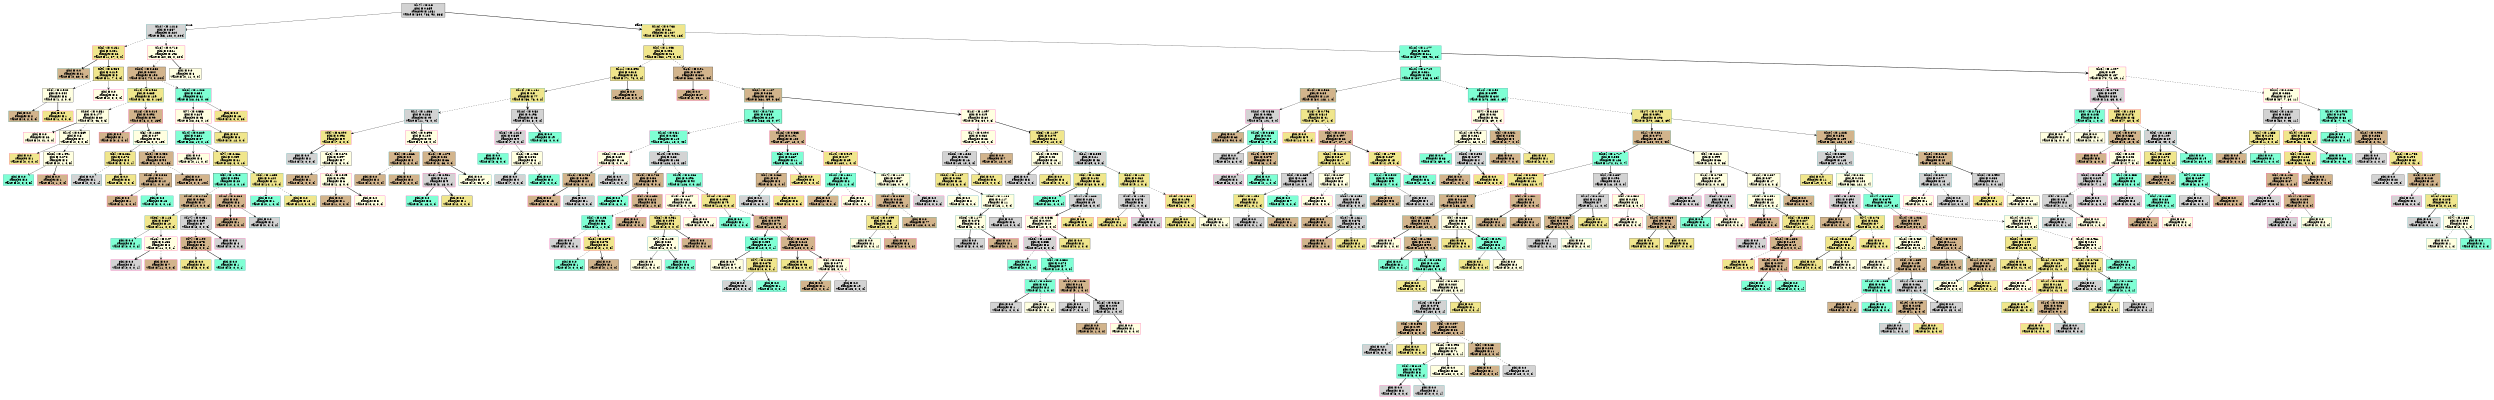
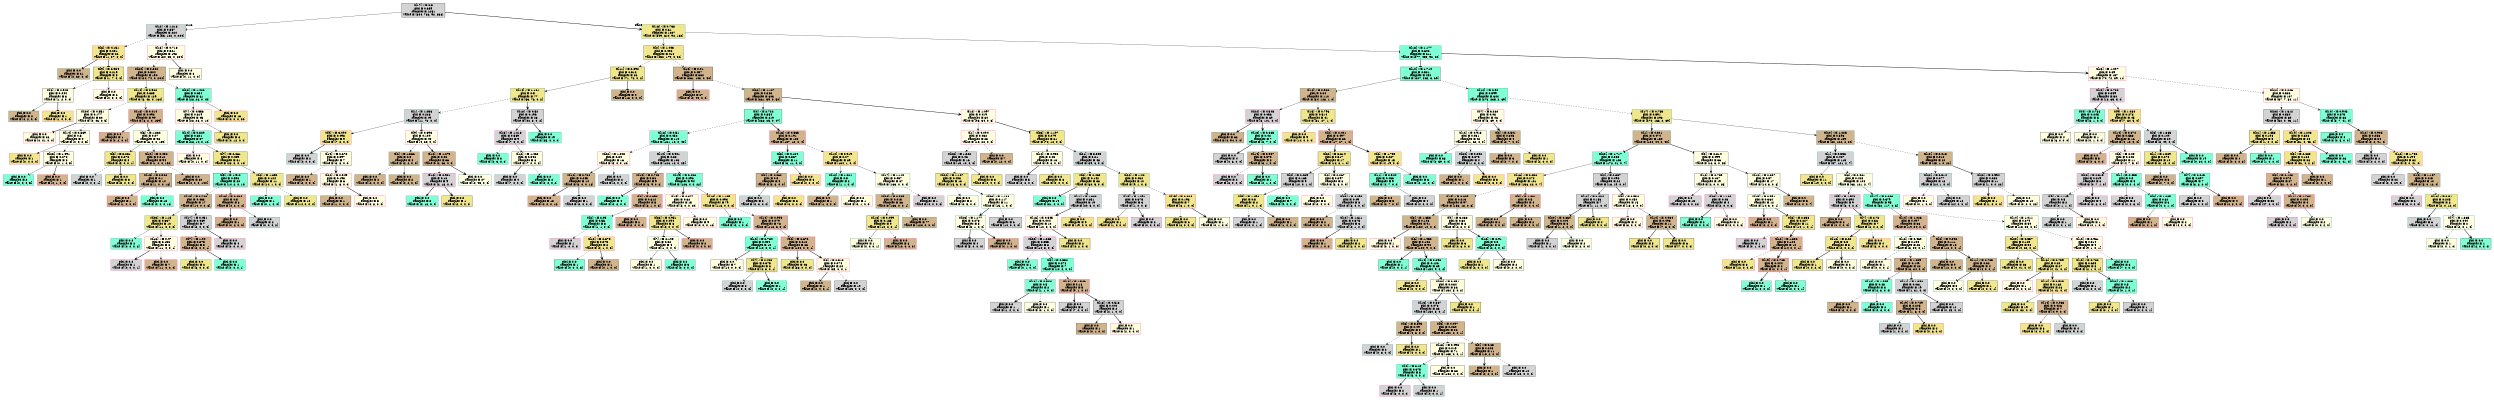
edge "X[3] <= 2.692 gini = 0.612 samples = 5 value = [3, 1, 0, 3]" -> "X[2] <= 2.05 gini = 0.56 samples = 3 value = [1, 1, 0, 3]": style dashed -> solid
